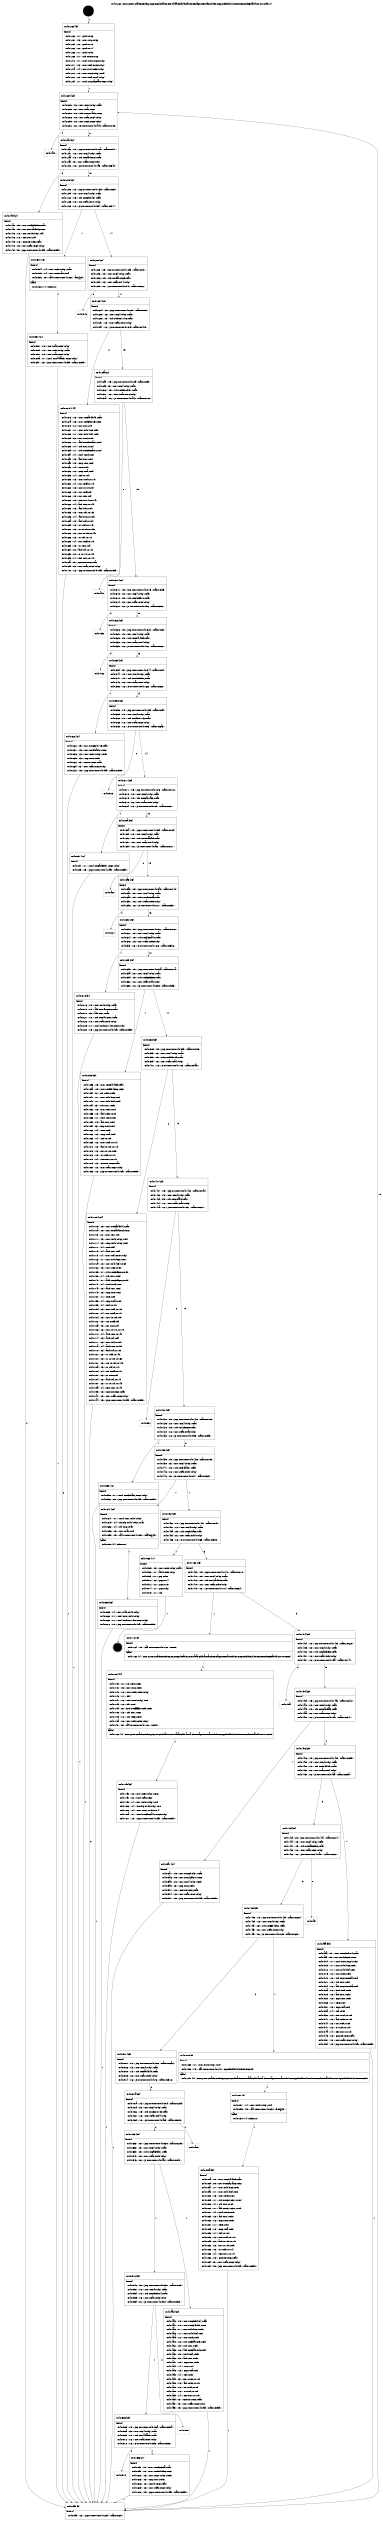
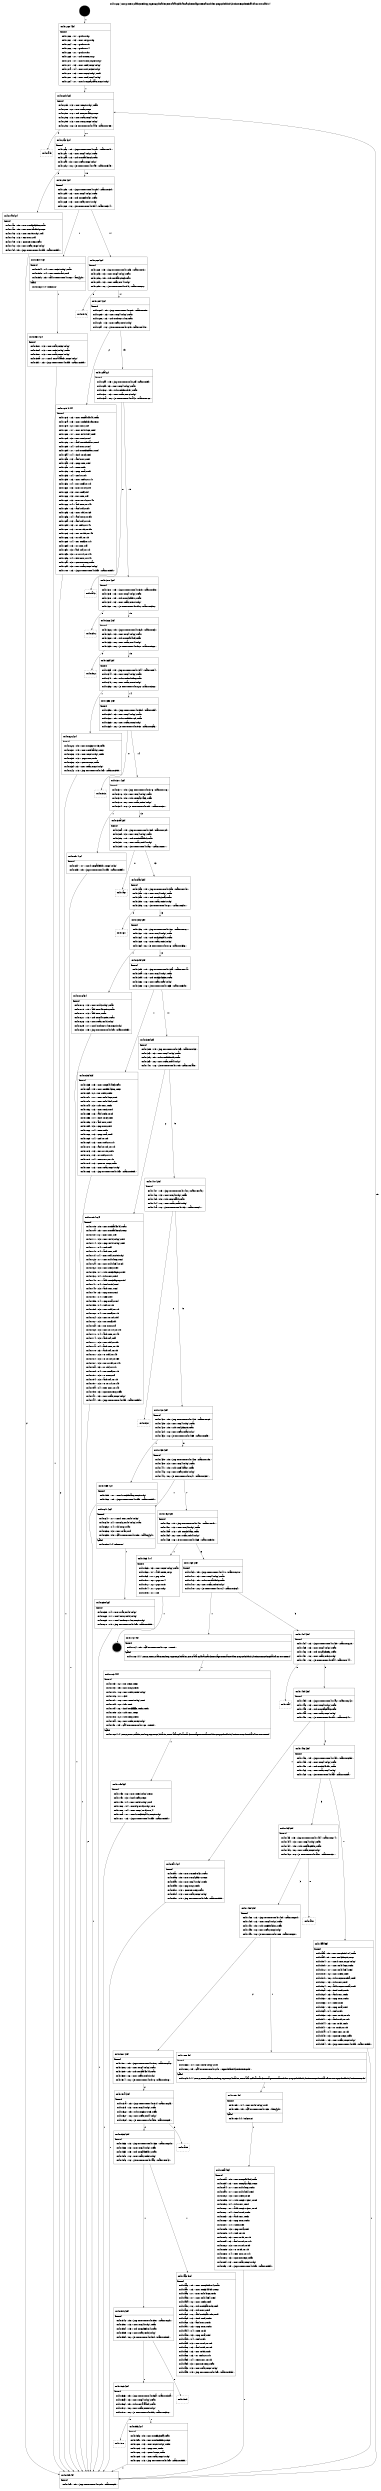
edge "0x401aa2 [88]" -> "0x401bfb [5]": removed, label "1"
